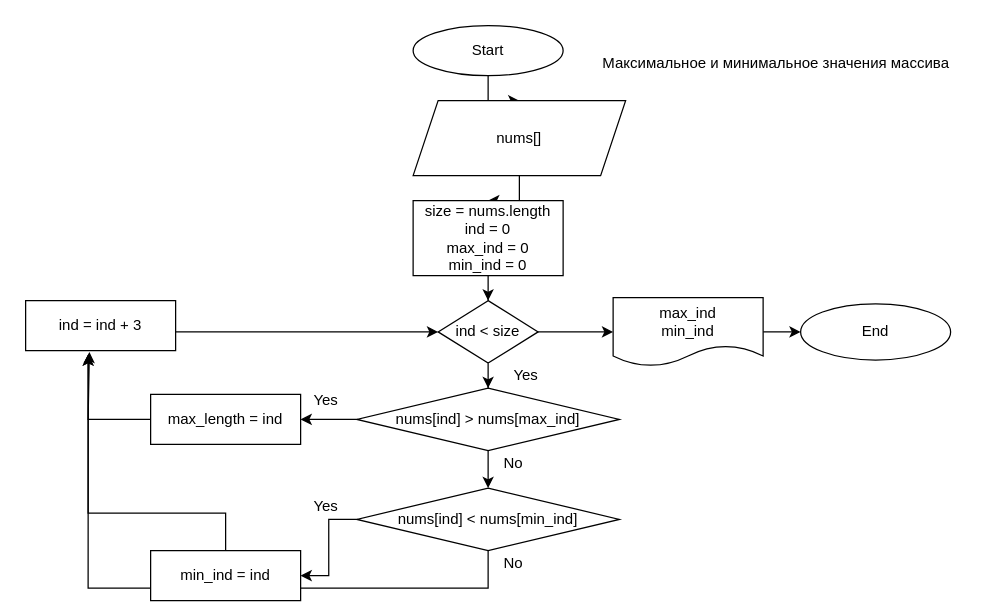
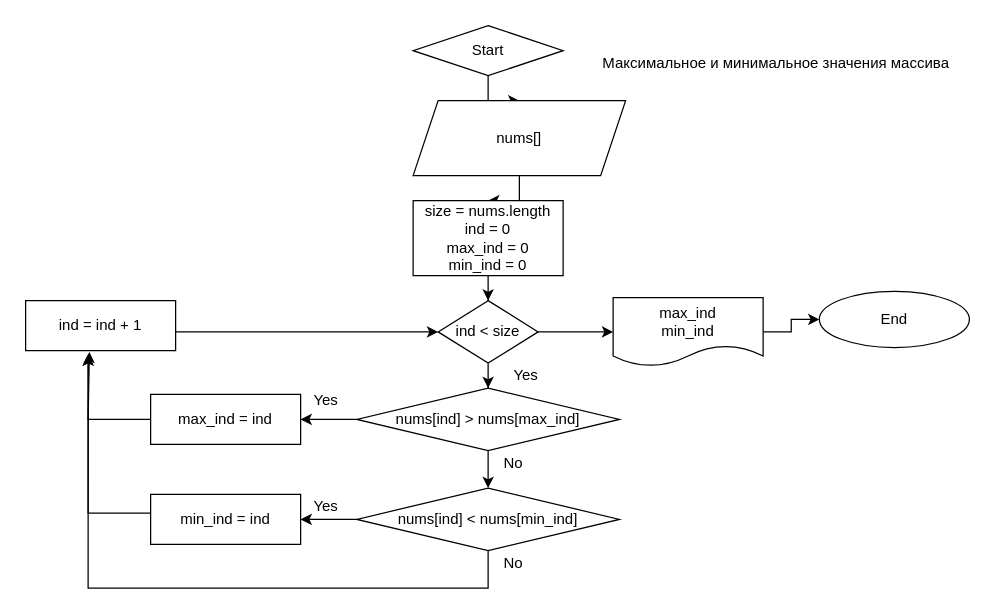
node "Start": shape ellipse -> diamond
node "ind = ind + 3": label "ind = ind + 3" -> "ind = ind + 1"
node "End": moved (876, 332) -> (894, 319)
node "max_length = ind": label "max_length = ind" -> "max_ind = ind"
node "min_ind = ind": moved (226, 576) -> (226, 519)
